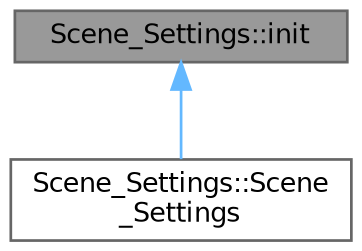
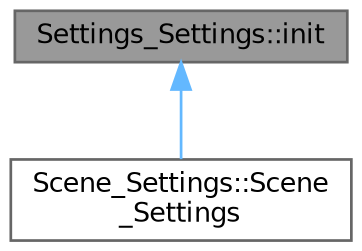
node "Scene_Settings::init": label "Scene_Settings::init" -> "Settings_Settings::init"
